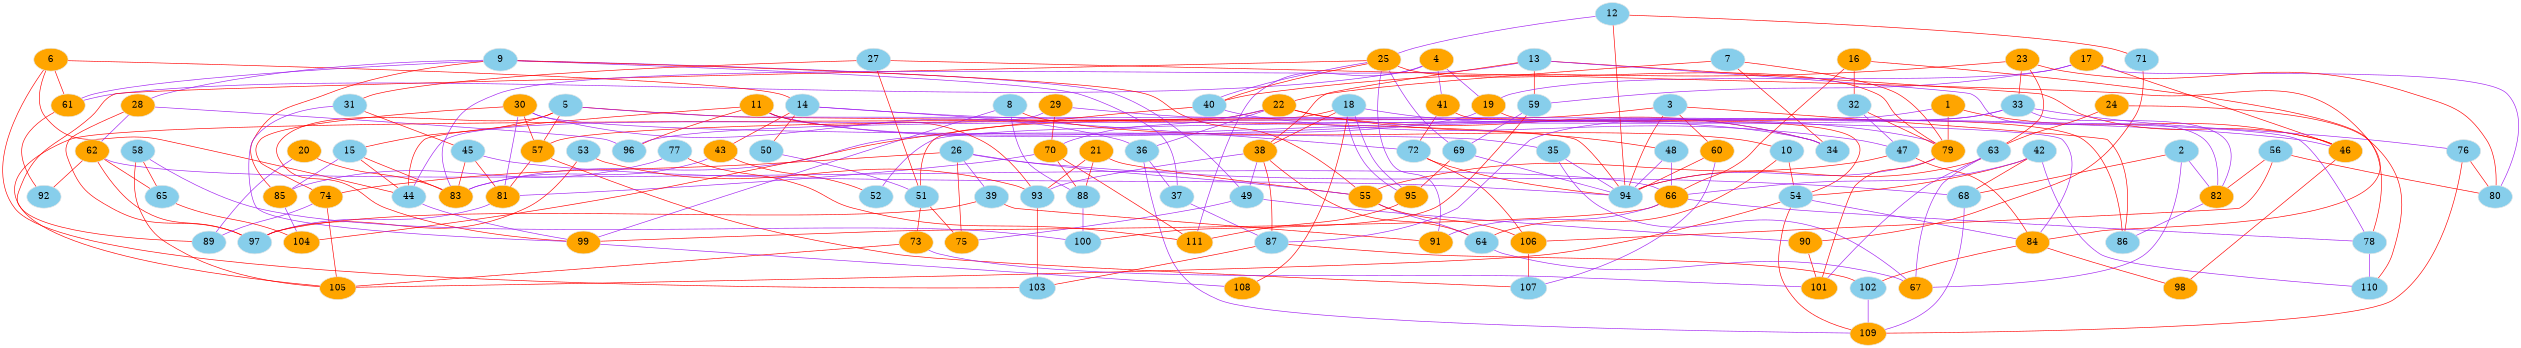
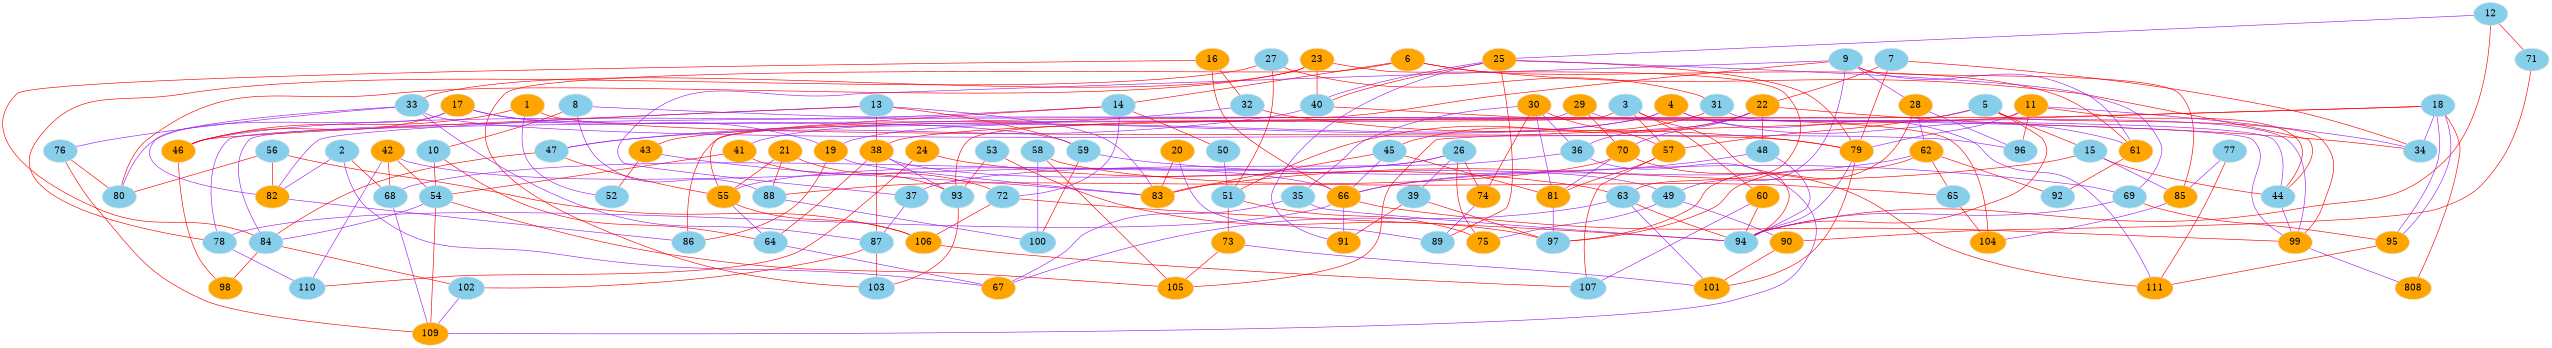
node "42": fillcolor skyblue -> orange
edge "45" -- "94": now "45" -- "66"
edge "74" -- "105": removed
node "84": fillcolor orange -> skyblue
node "108": label "108" -> "808"
